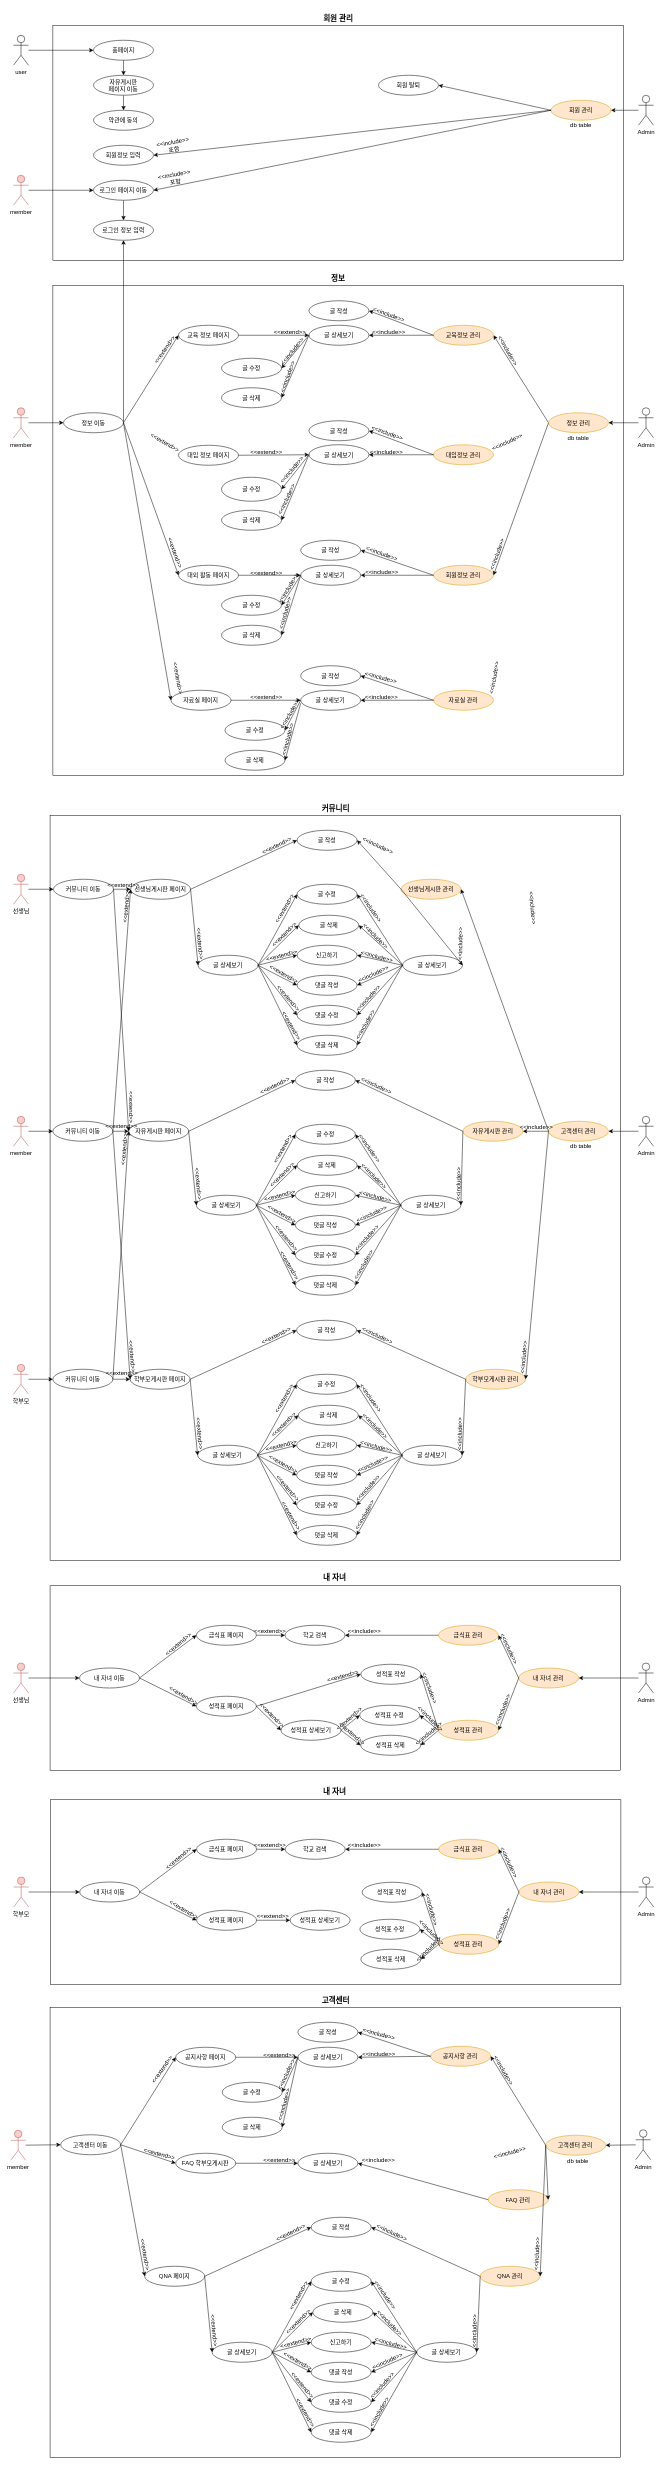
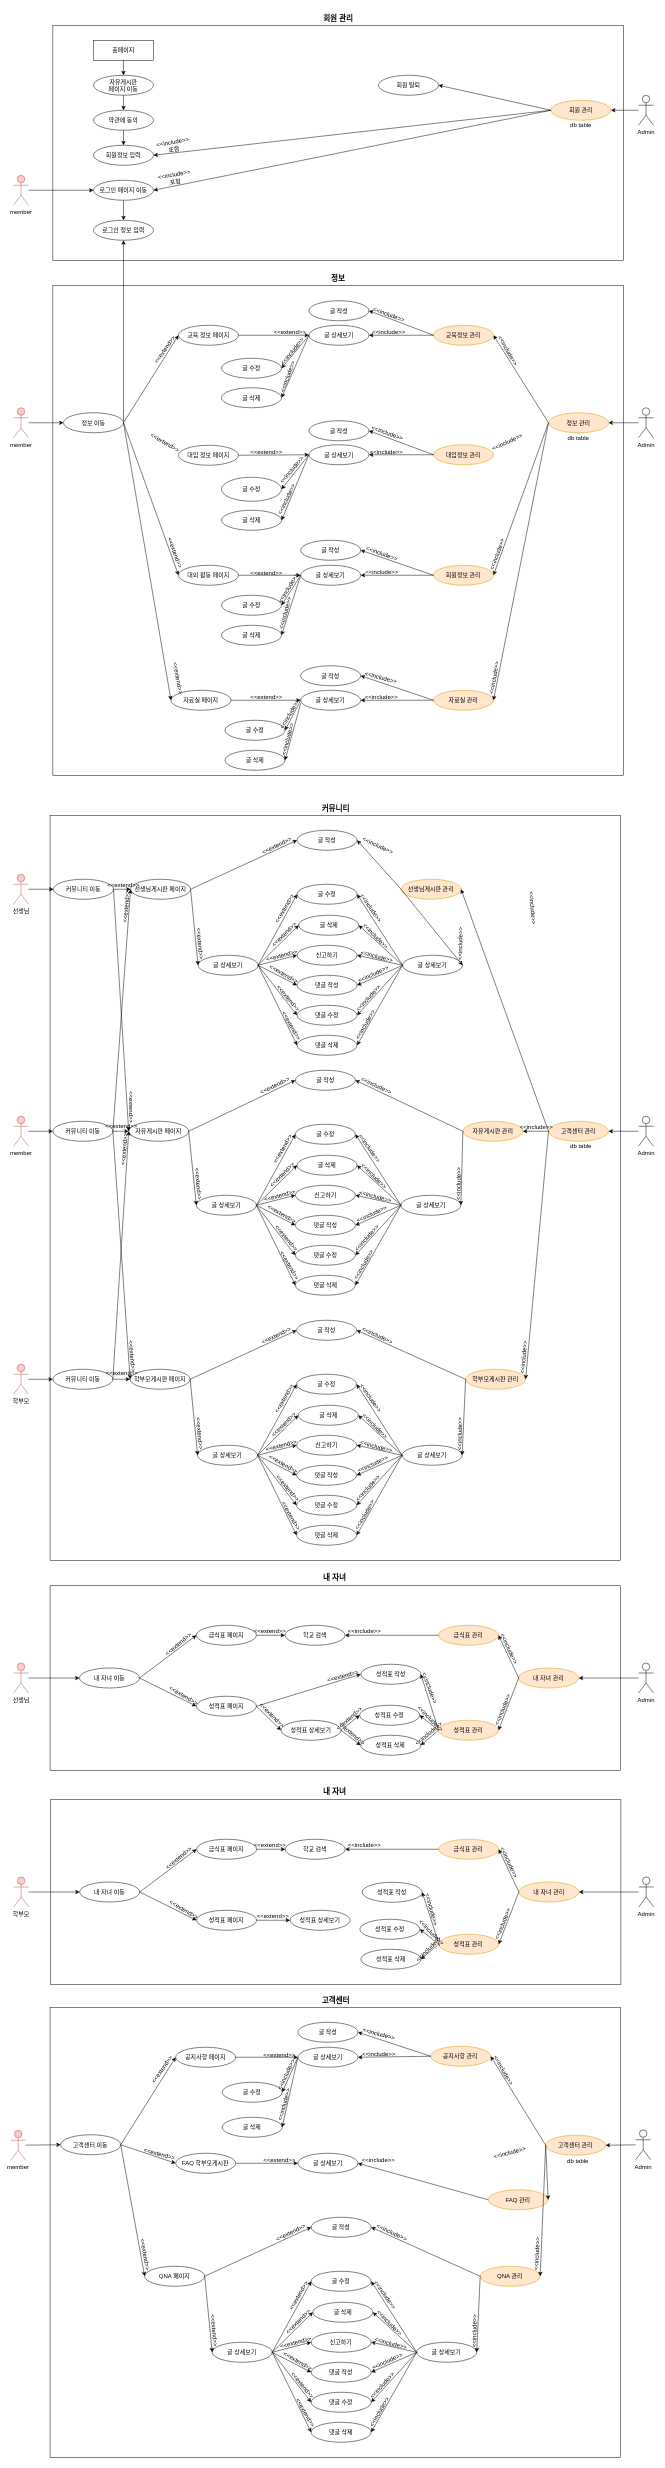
node "user": removed
edge "user" -> "홈페이지": removed
node "홈페이지": shape ellipse -> rectangle
edge "약관에 동의" -> "회원정보 입력": added
edge "정보 관리" -> "자료실 관리": added
